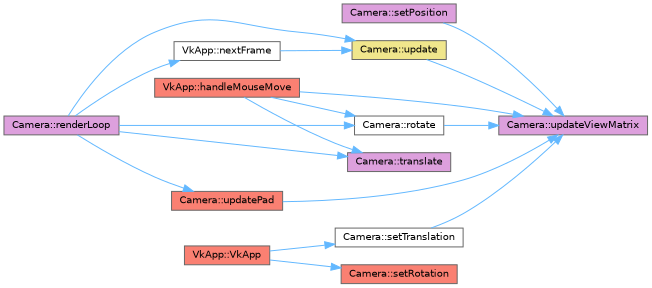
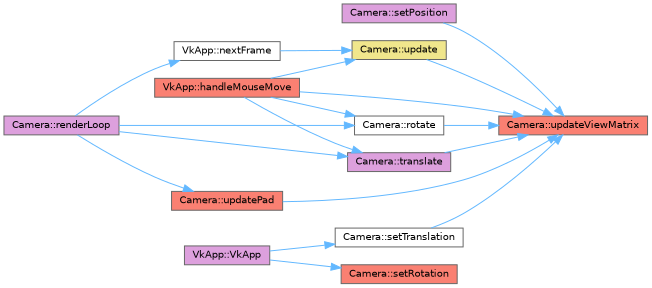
edge "Camera::renderLoop" -> "Camera::update": now "VkApp::handleMouseMove" -> "Camera::update"
node "Camera::updateViewMatrix": fillcolor plum -> salmon
edge "Camera::translate" -> "Camera::updateViewMatrix": added
node "VkApp::VkApp": fillcolor salmon -> plum
